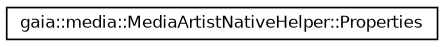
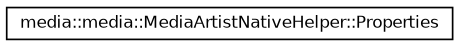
node "gaia::media::MediaArtistNativeHelper::Properties": label "gaia::media::MediaArtistNativeHelper::Properties" -> "media::media::MediaArtistNativeHelper::Properties"
